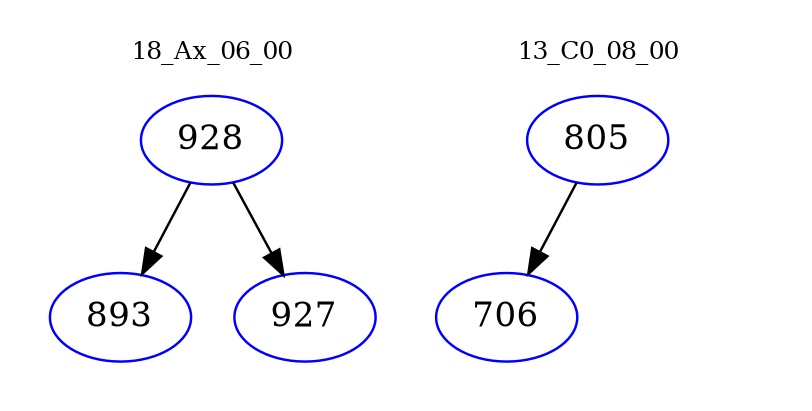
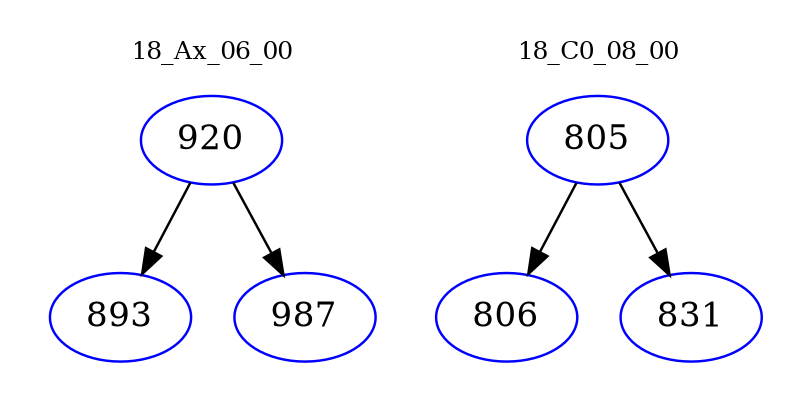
cluster "13_C0_08_00": label "13_C0_08_00" -> "18_C0_08_00"
node "928": label "928" -> "920"
node "927": label "927" -> "987"
node "706": label "706" -> "806"
node "831": added
